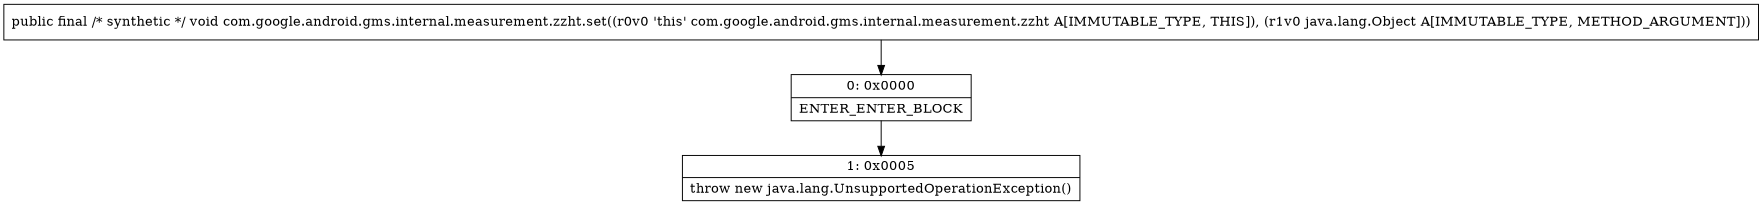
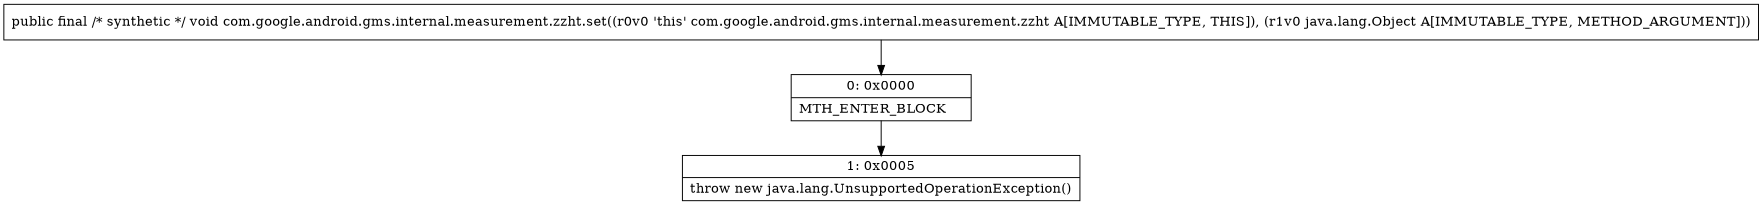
node "0: 0x0000": text "ENTER_ENTER_BLOCK" -> "MTH_ENTER_BLOCK"
